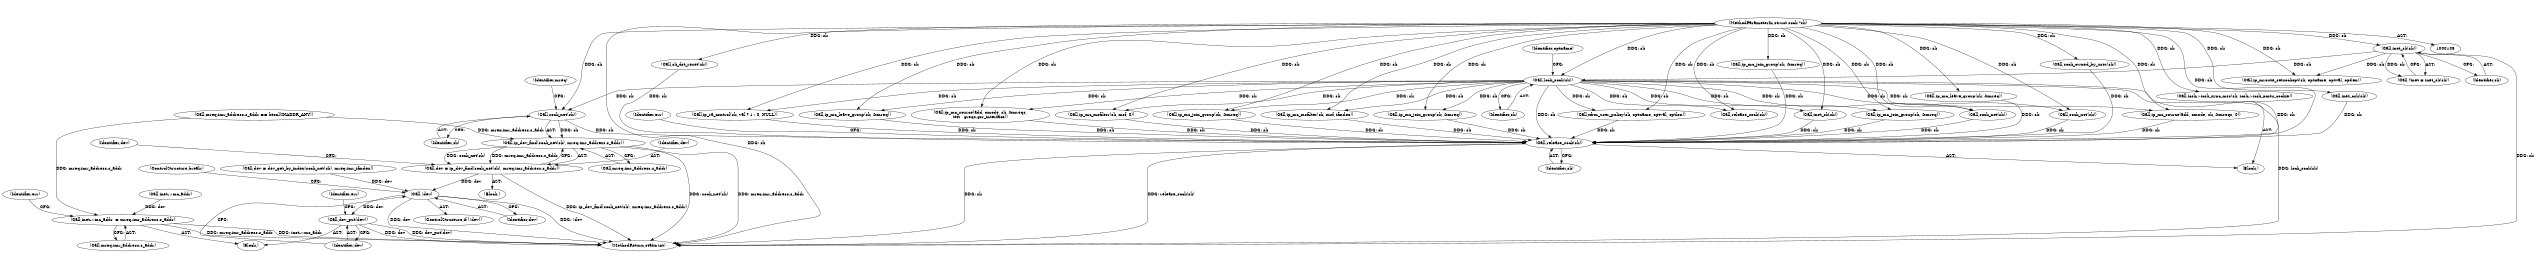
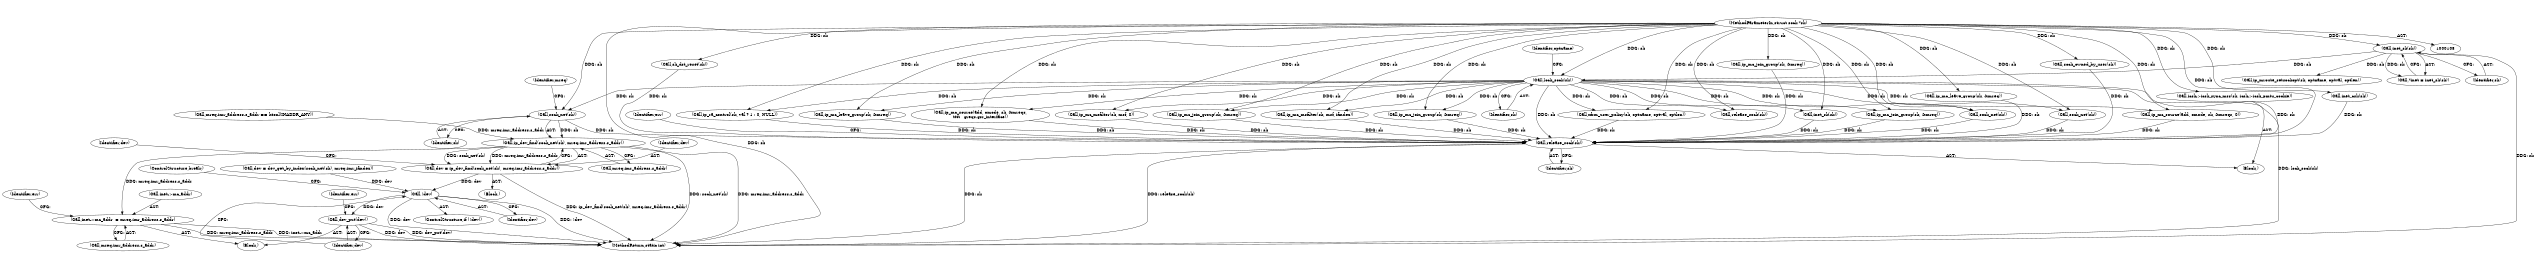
edge "(MethodParameterIn,struct sock *sk)" -> "(Call,ip_mroute_setsockopt(sk, optname, optval, optlen))": removed, label "DDG: sk"
edge "(Call,mreq.imr_address.s_addr == htonl(INADDR_ANY))" -> "(Call,inet->mc_addr  = mreq.imr_address.s_addr)": now "(Call,ip_dev_find(sock_net(sk), mreq.imr_address.s_addr))" -> "(Call,inet->mc_addr  = mreq.imr_address.s_addr)"
edge "(Call,inet->mc_addr)" -> "(Call,inet->mc_addr  = mreq.imr_address.s_addr)": label "DDG: dev" -> "AST: "
